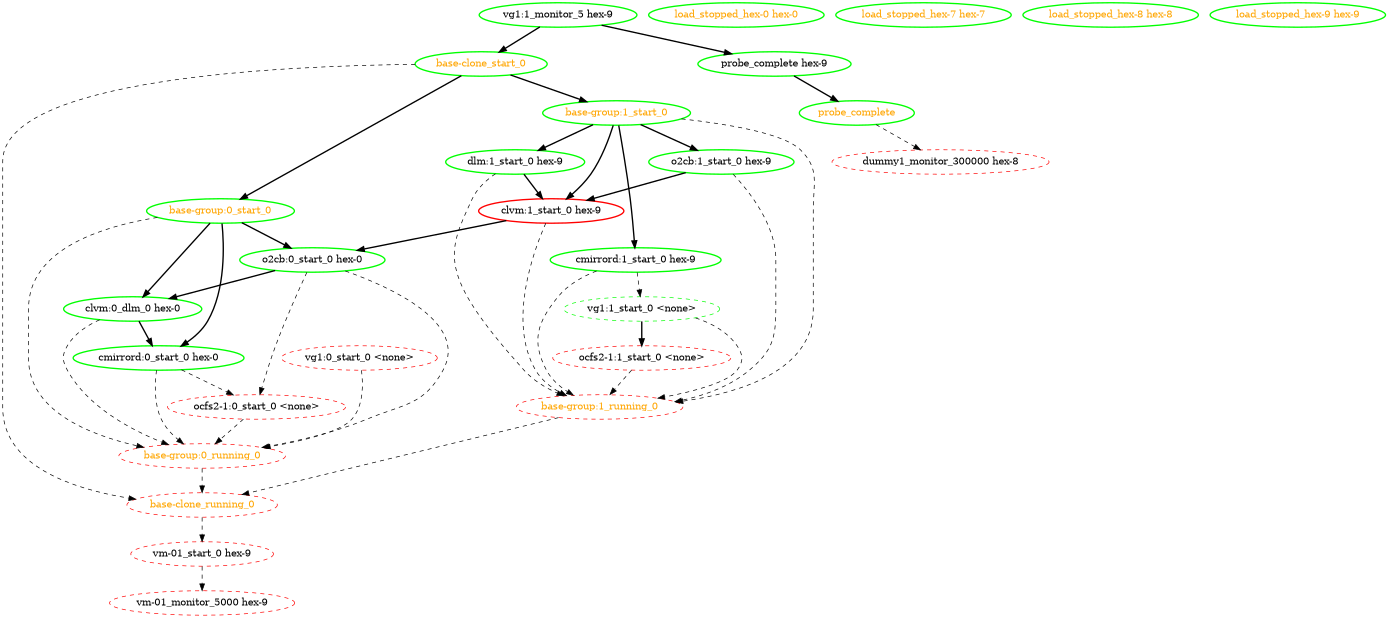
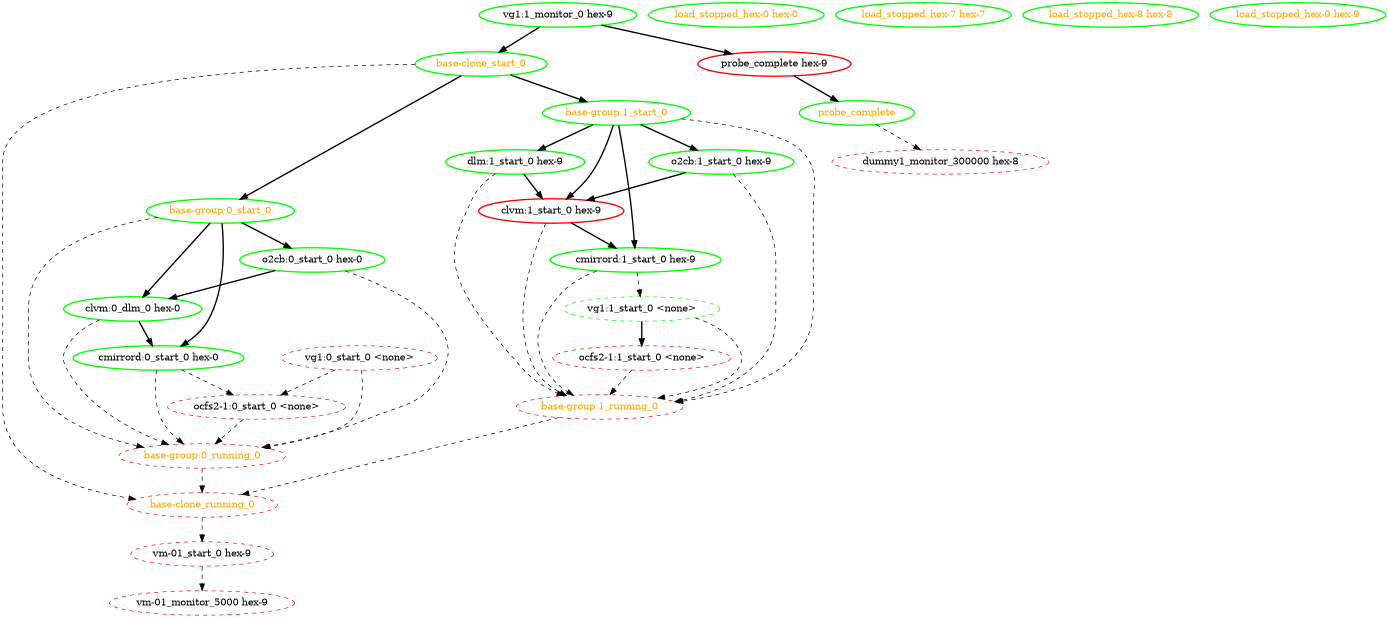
node "vg1:1_monitor_5 hex-9": label "vg1:1_monitor_5 hex-9" -> "vg1:1_monitor_0 hex-9"
node "probe_complete hex-9": color green -> red
edge "clvm:1_start_0 hex-9" -> "o2cb:0_start_0 hex-0": now "clvm:1_start_0 hex-9" -> "cmirrord:1_start_0 hex-9"
edge "o2cb:0_start_0 hex-0" -> "ocfs2-1:0_start_0 <none>": now "vg1:0_start_0 <none>" -> "ocfs2-1:0_start_0 <none>"
